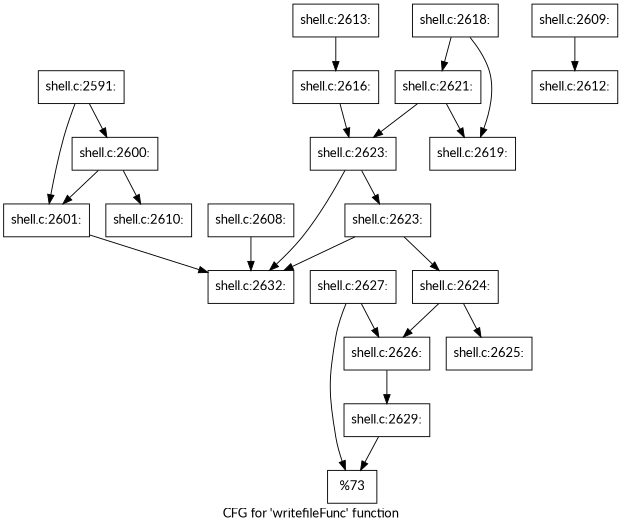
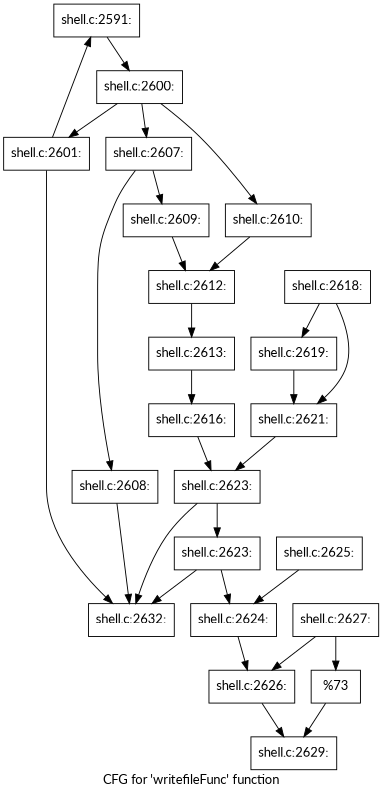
edge "shell.c:2621:" -> "shell.c:2619:": reversed
edge "shell.c:2591:" -> "shell.c:2601:": reversed
node "shell.c:2607:": added
edge "shell.c:2610:" -> "shell.c:2612:": added
edge "shell.c:2612:" -> "shell.c:2613:": added
edge "shell.c:2624:" -> "shell.c:2625:": reversed
edge "shell.c:2629:" -> "%73": reversed
